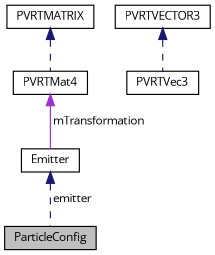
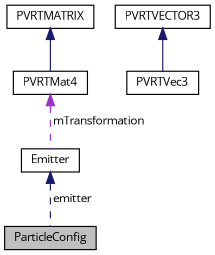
edge "PVRTMat4" -> "PVRTMATRIX": style dashed -> solid
edge "PVRTVec3" -> "PVRTVECTOR3": style dashed -> solid
edge "Emitter" -> "PVRTMat4": style solid -> dashed
